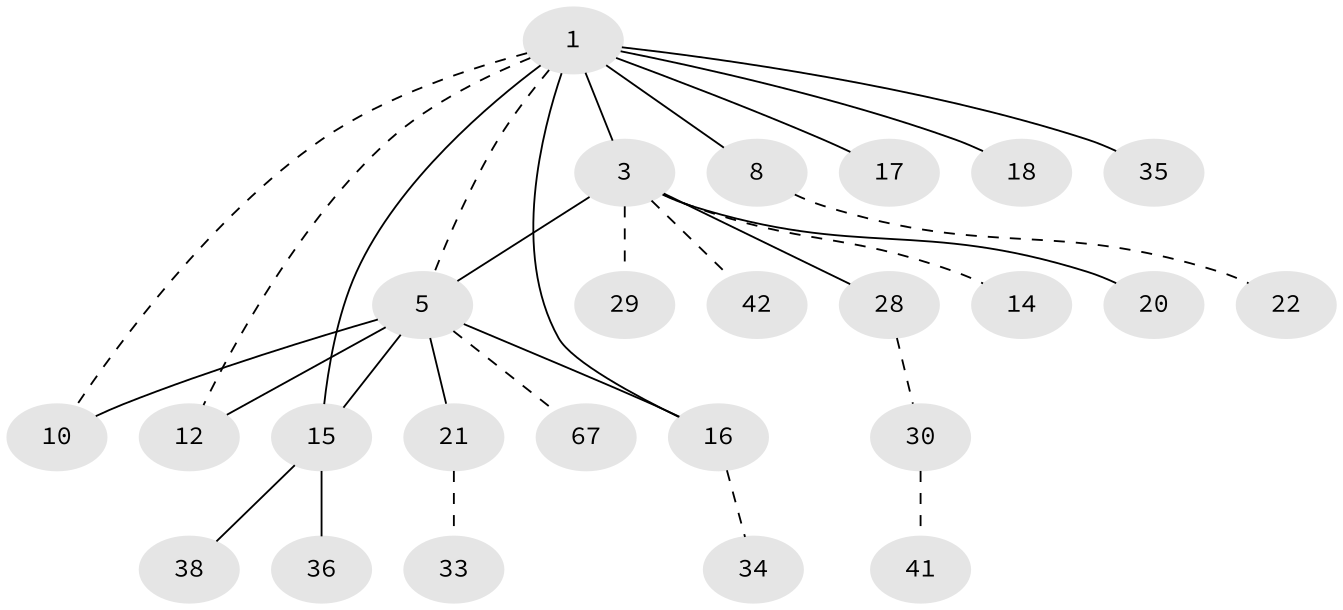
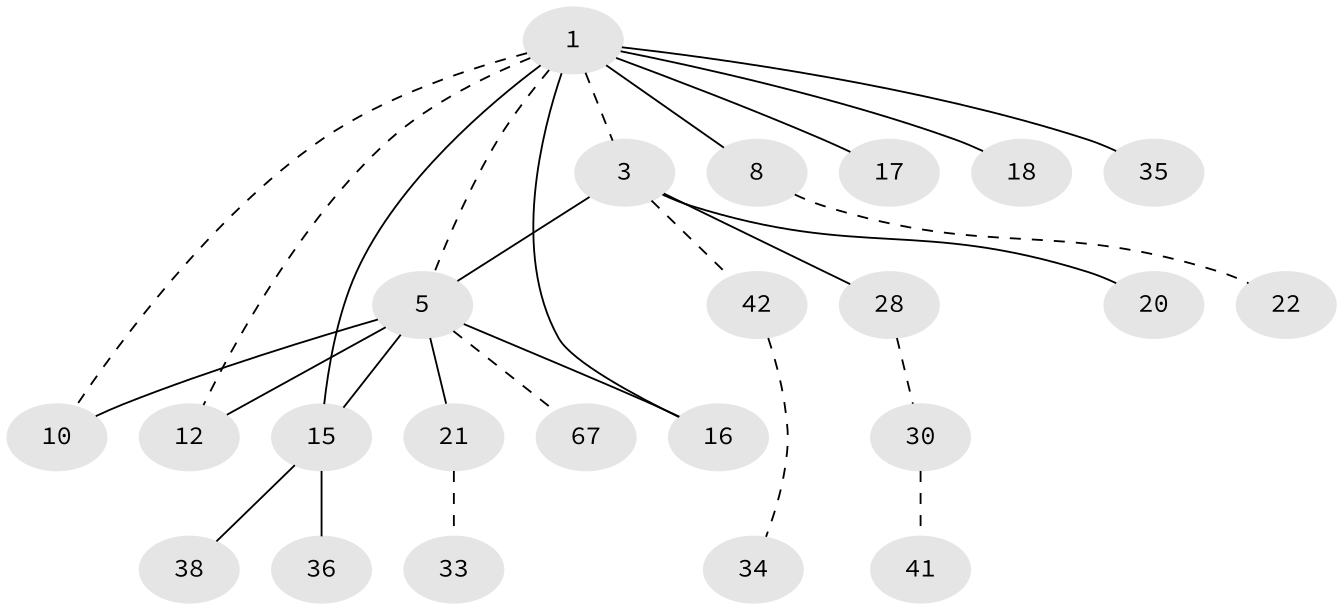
edge "1" -- "3": style solid -> dashed
node "29": removed
node "14": removed
edge "16" -- "34": now "42" -- "34"
